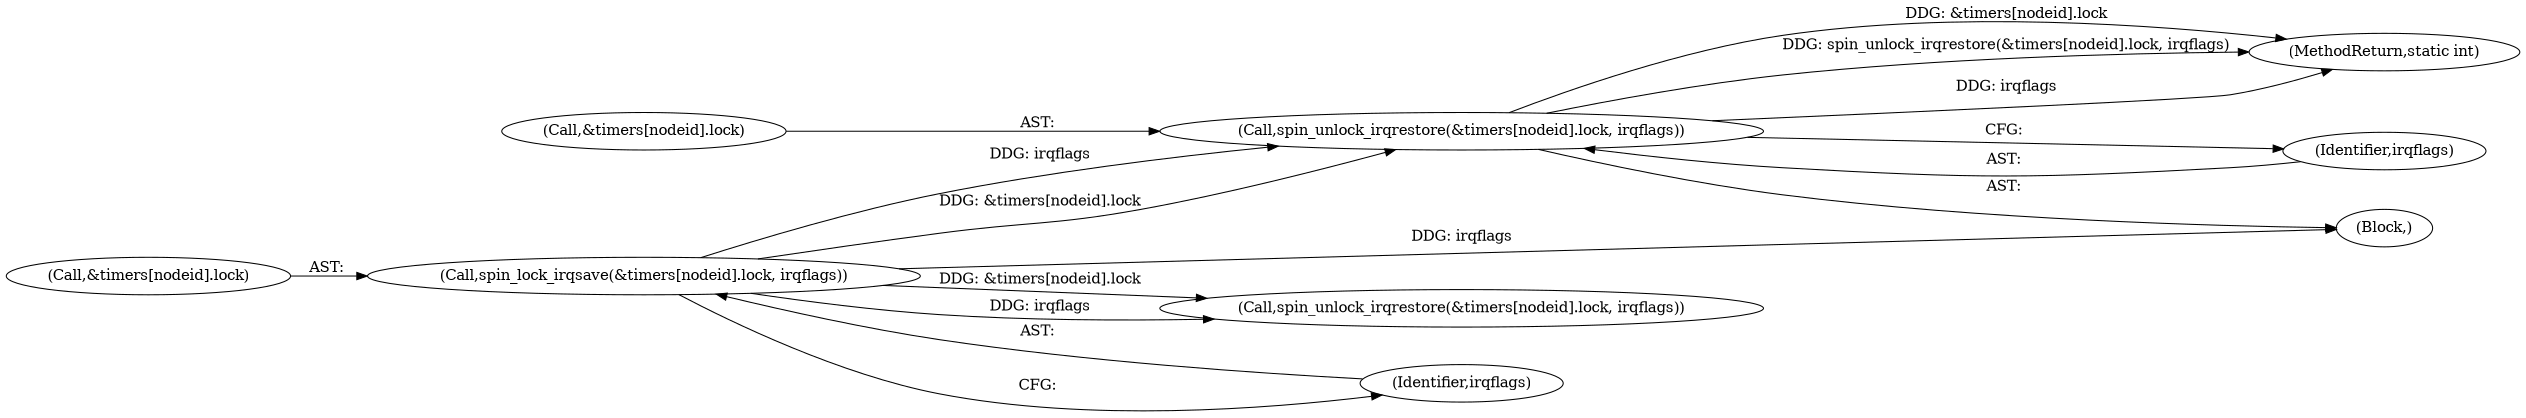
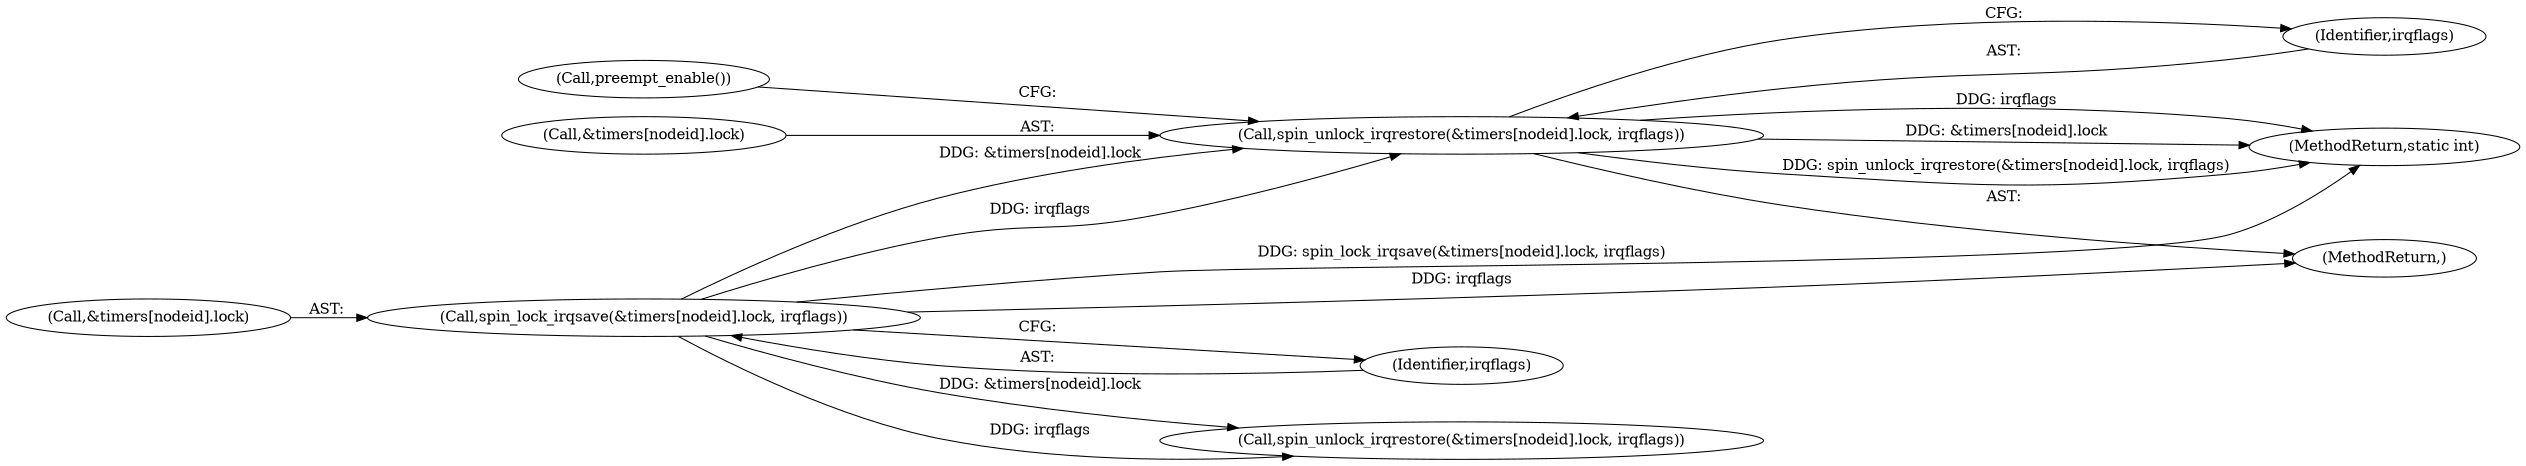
node "(Call,preempt_enable())": added
node "(Block,)": label "(Block,)" -> "(MethodReturn,)"
edge "(Call,spin_lock_irqsave(&timers[nodeid].lock, irqflags))" -> "(MethodReturn,static int)": added, label "DDG: spin_lock_irqsave(&timers[nodeid].lock, irqflags)"
